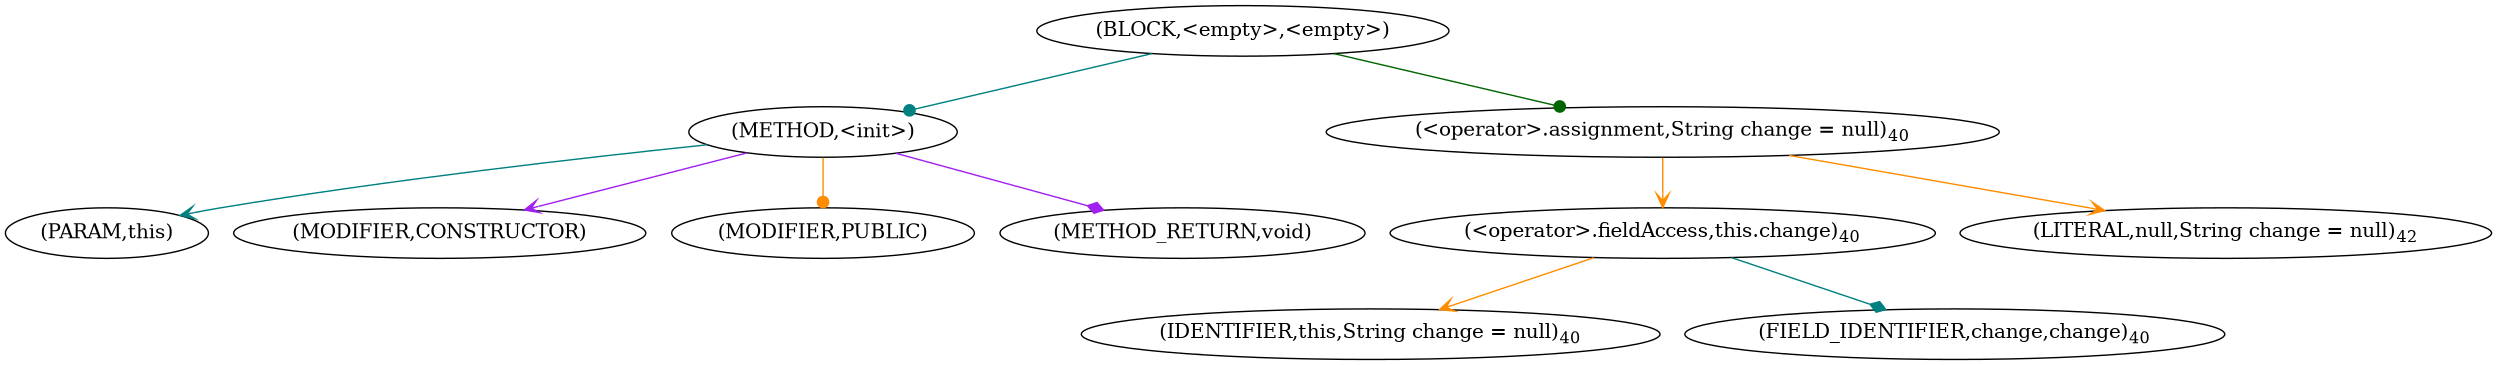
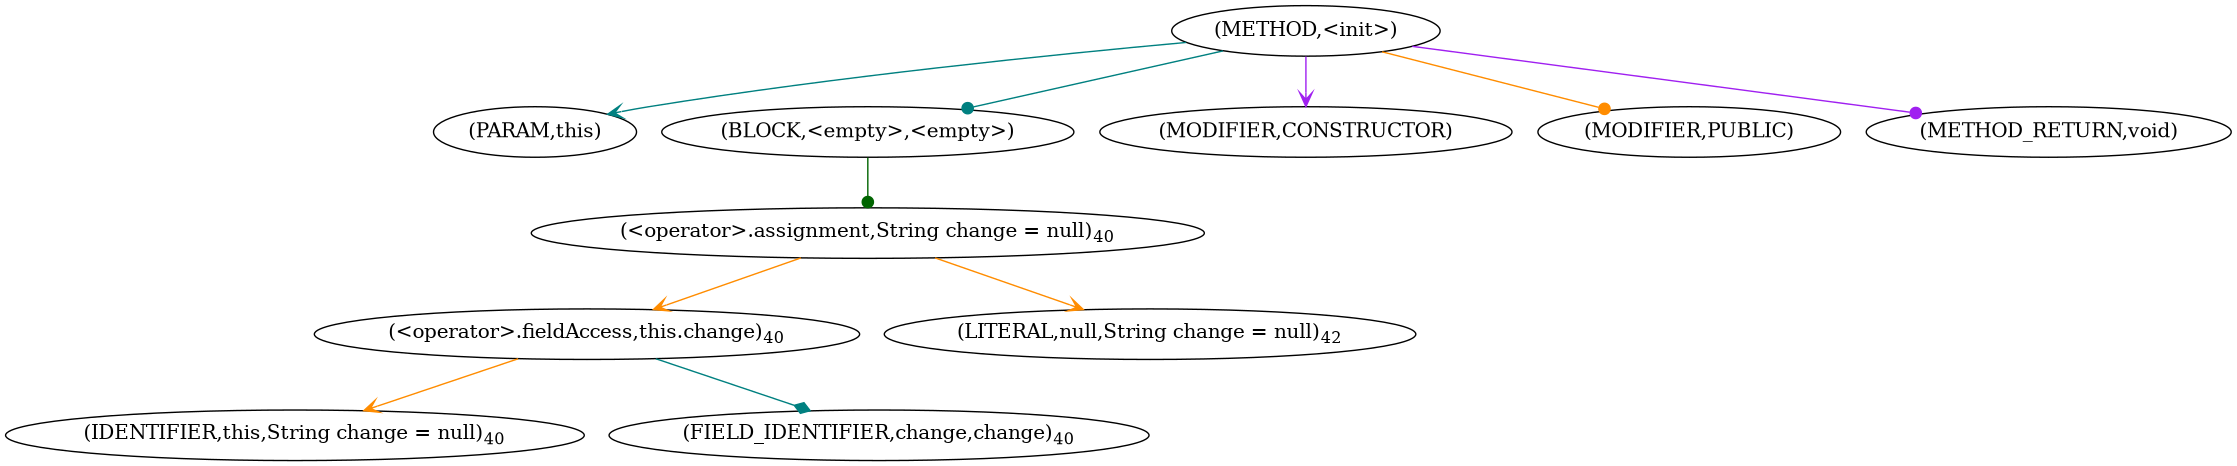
edge "(BLOCK,<empty>,<empty>)" -> "(METHOD,<init>)": reversed
edge "(METHOD,<init>)" -> "(METHOD_RETURN,void)": arrowhead diamond -> dot
